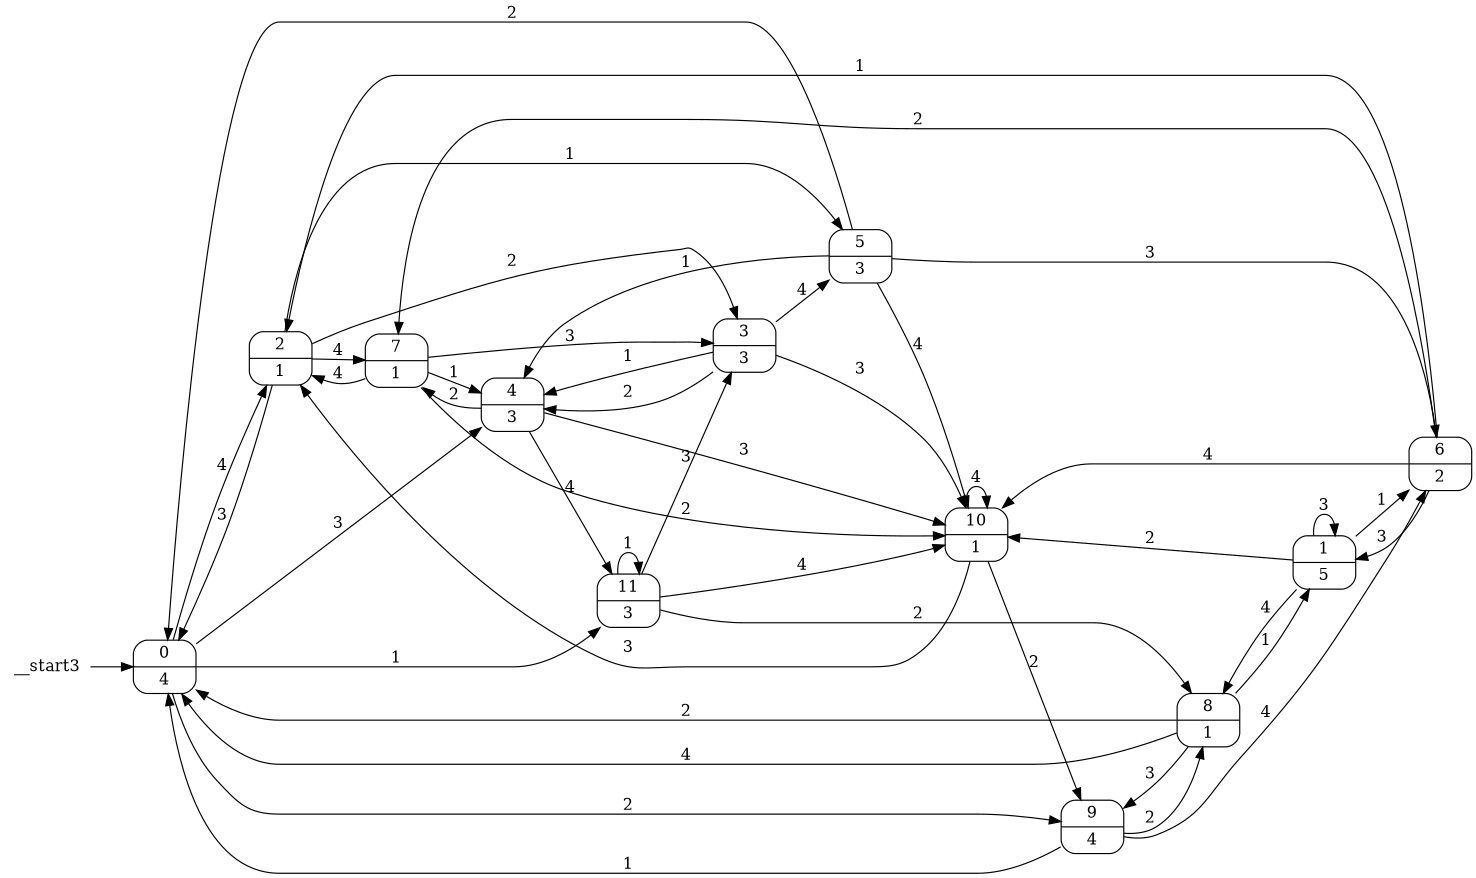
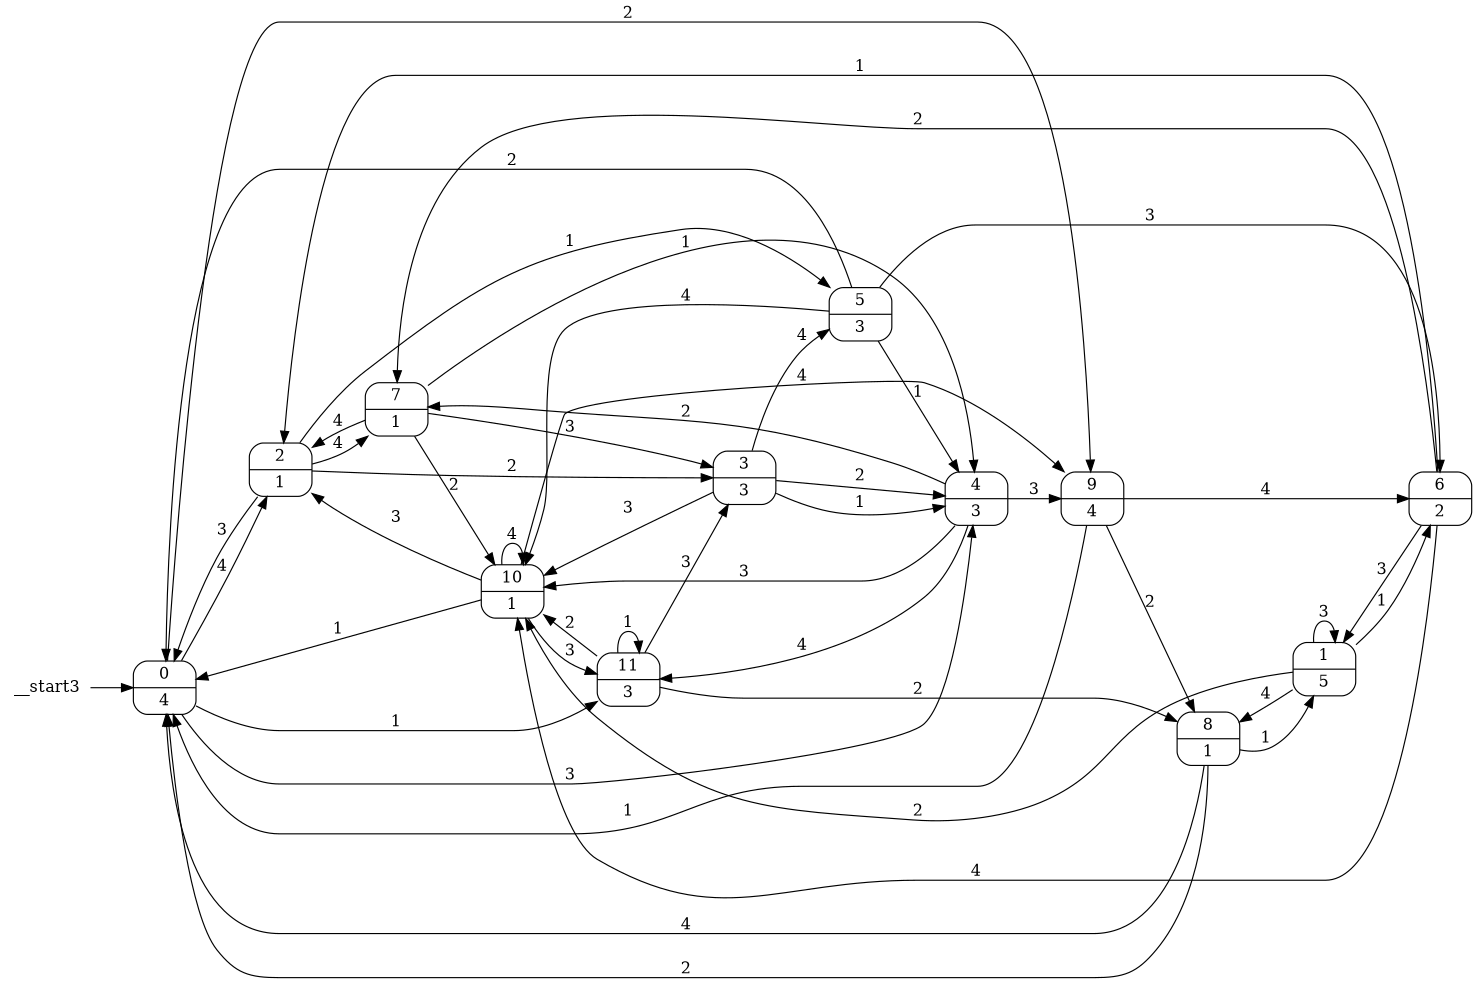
edge "11" -> "10": label "4" -> "2"
edge "10" -> "0": added, label "1"
edge "10" -> "11": added, label "3"
edge "10" -> "9": label "2" -> "4"
edge "8" -> "9": now "4" -> "9"
